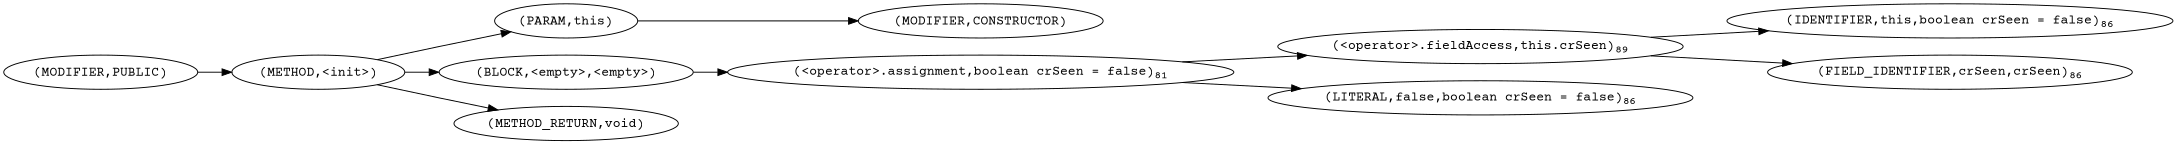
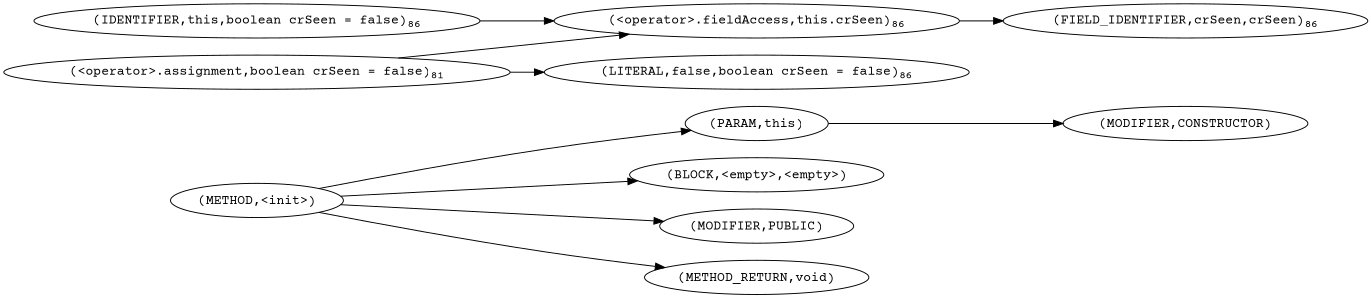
edge "(<operator>.fieldAccess,this.crSeen)" -> "(IDENTIFIER,this,boolean crSeen = false)": reversed
node "(<operator>.fieldAccess,this.crSeen)": text "89" -> "86"
edge "(MODIFIER,PUBLIC)" -> "(METHOD,<init>)": reversed
edge "(BLOCK,<empty>,<empty>)" -> "(<operator>.assignment,boolean crSeen = false)": removed
